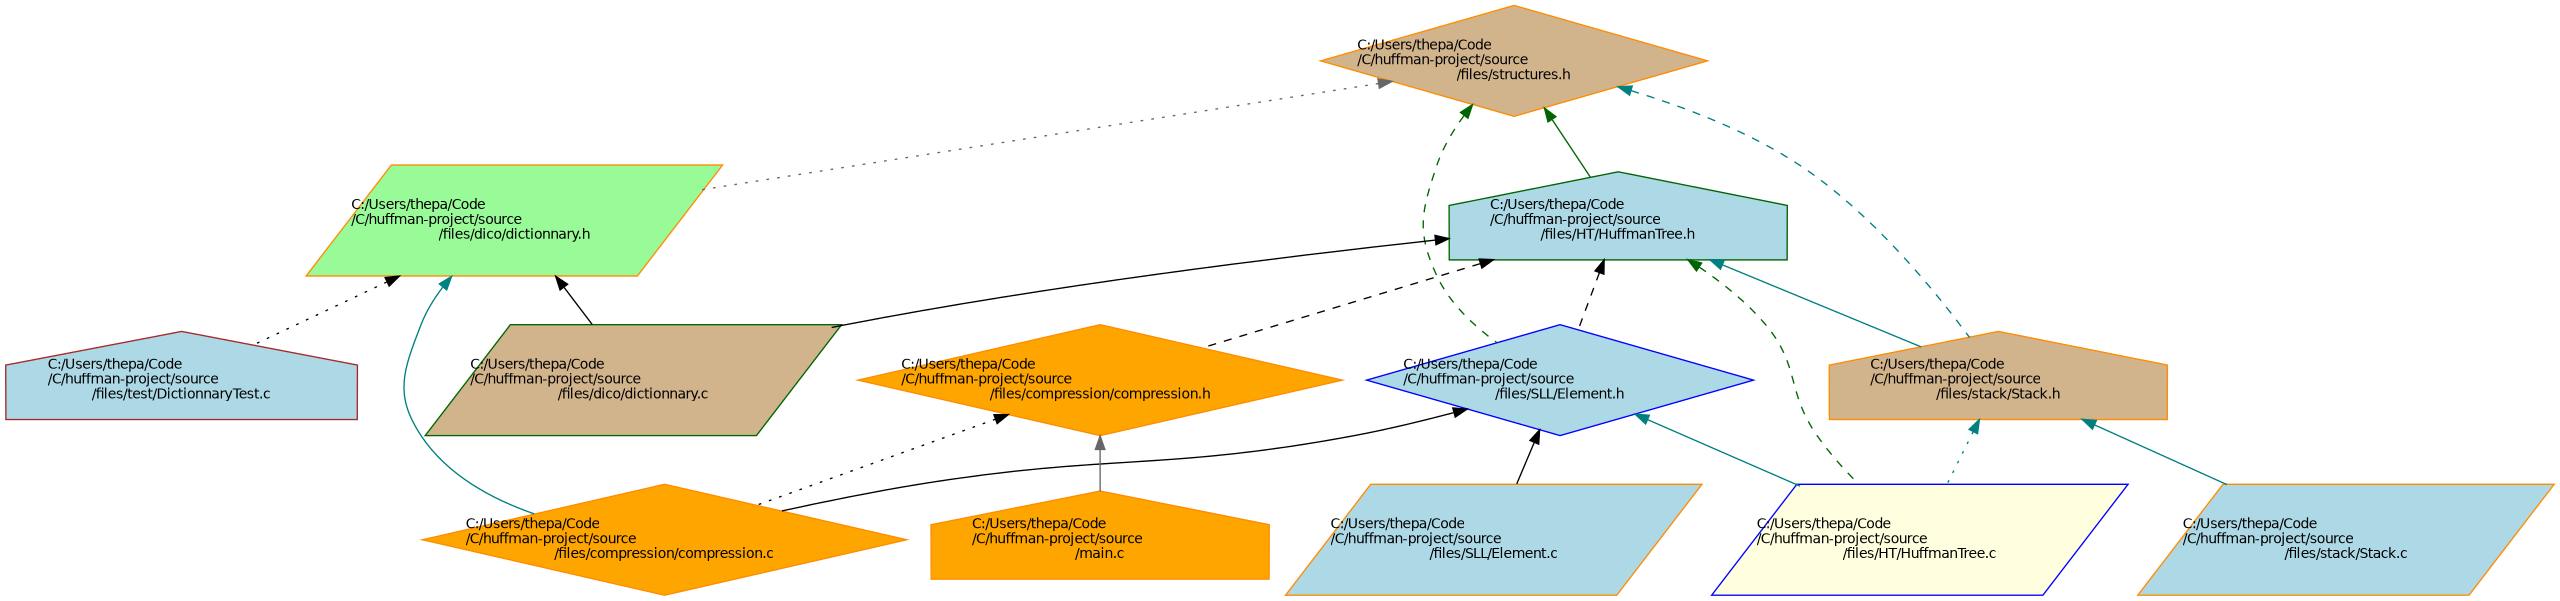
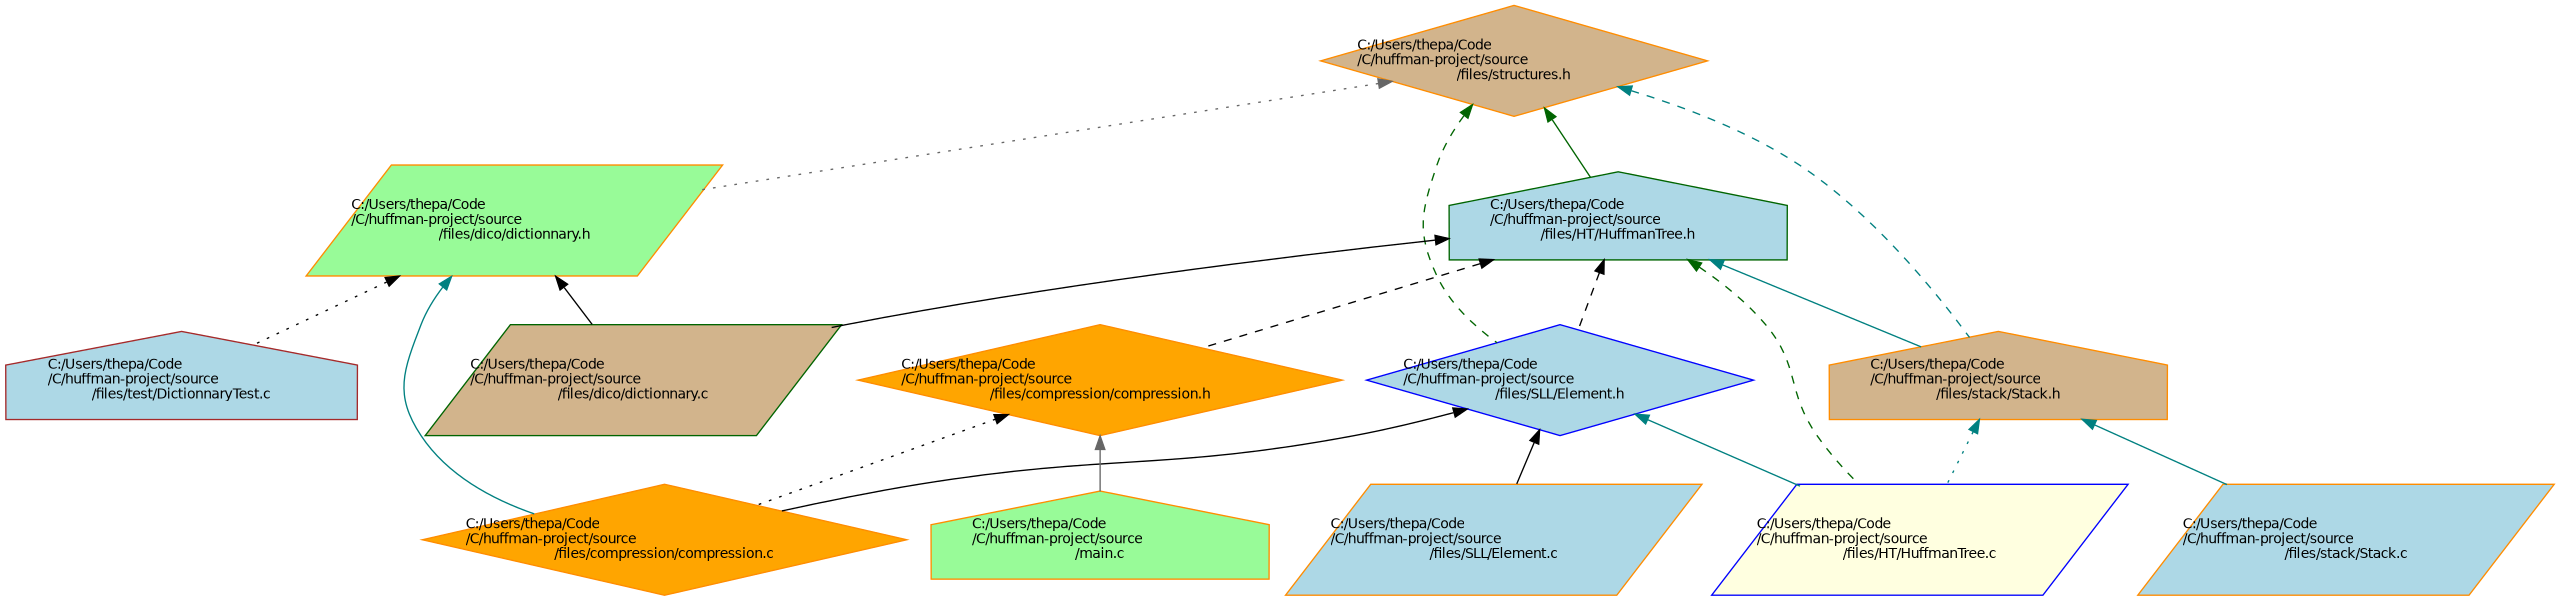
node "C:/Users/thepa/Code /C/huffman-project/source /main.c": fillcolor orange -> palegreen
